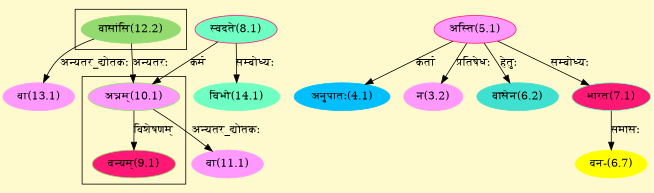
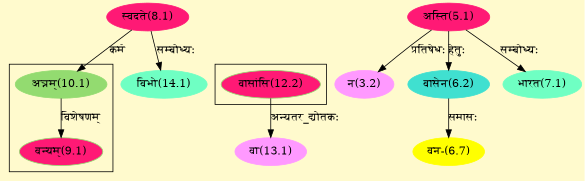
node "वासांसि(12.2)": fillcolor #93db70 -> #ff1975
node "स्वदते(8.1)": fillcolor #6fffc3 -> #ff1975
node "अस्ति(5.1)": fillcolor #ff99ff -> #ff1975
edge "वासांसि(12.2)" -> "अन्नम्(10.1)": removed, label "अन्यतरः"
node "अन्नम्(10.1)": fillcolor #ff99ff -> #93db70
node "अनुपातः(4.1)": removed
node "भारत(7.1)": fillcolor #ff1975 -> #6fffc3
edge "भारत(7.1)" -> "वन-(6.7)": now "वासेन(6.2)" -> "वन-(6.7)"
node "वा(11.1)": removed
